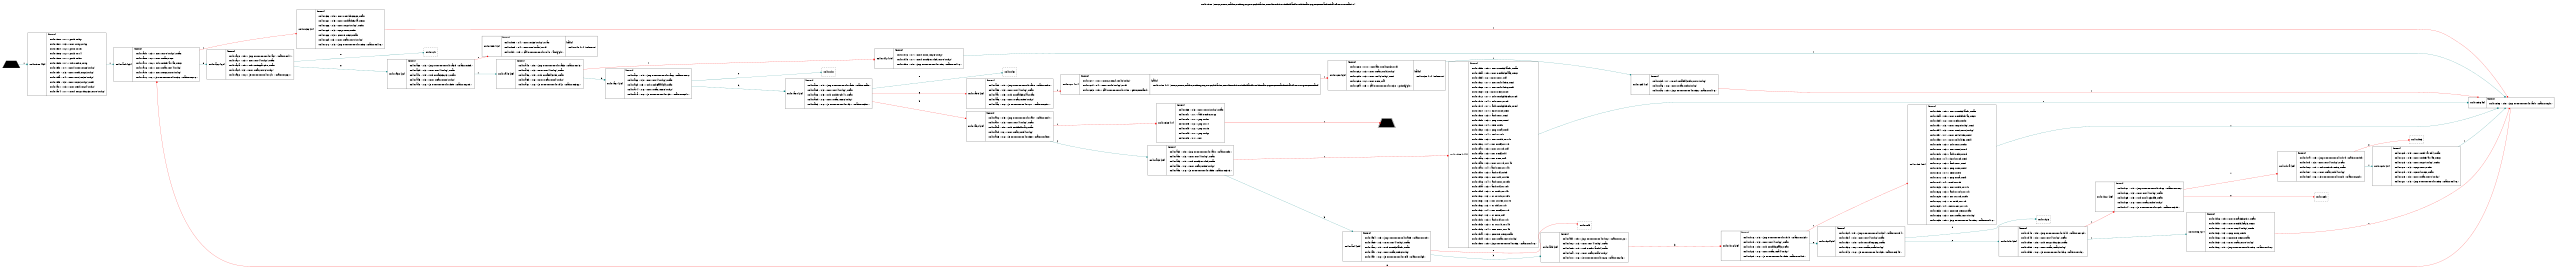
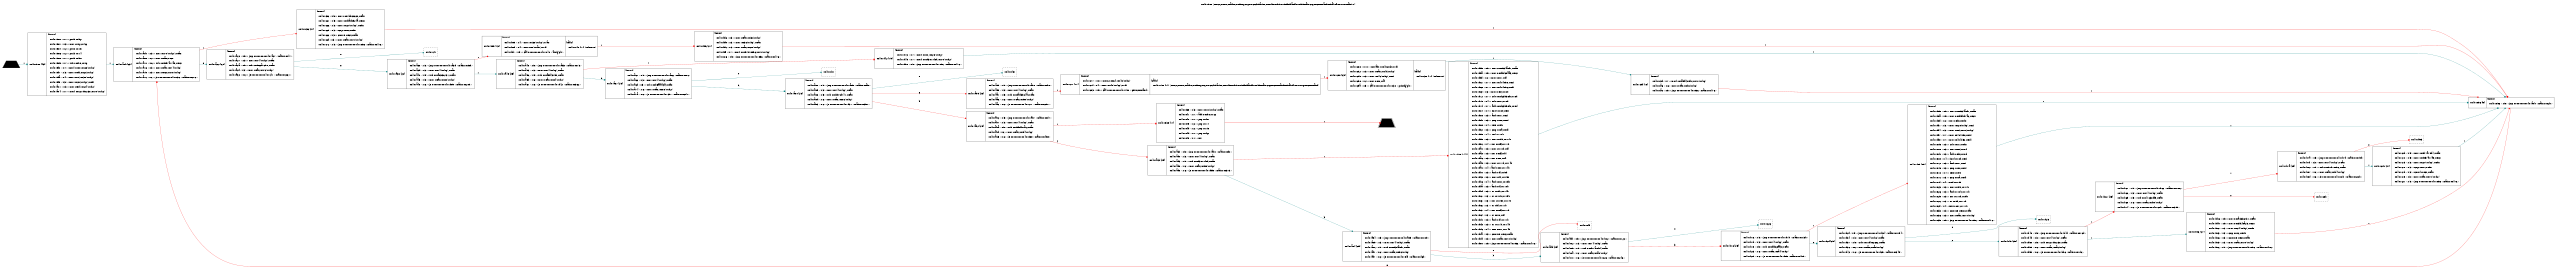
node "0x401bf6 [21]": added
edge "0x401ab2 [25]" -> "0x401acb [25]": color teal -> red
node "0x401c26": added
